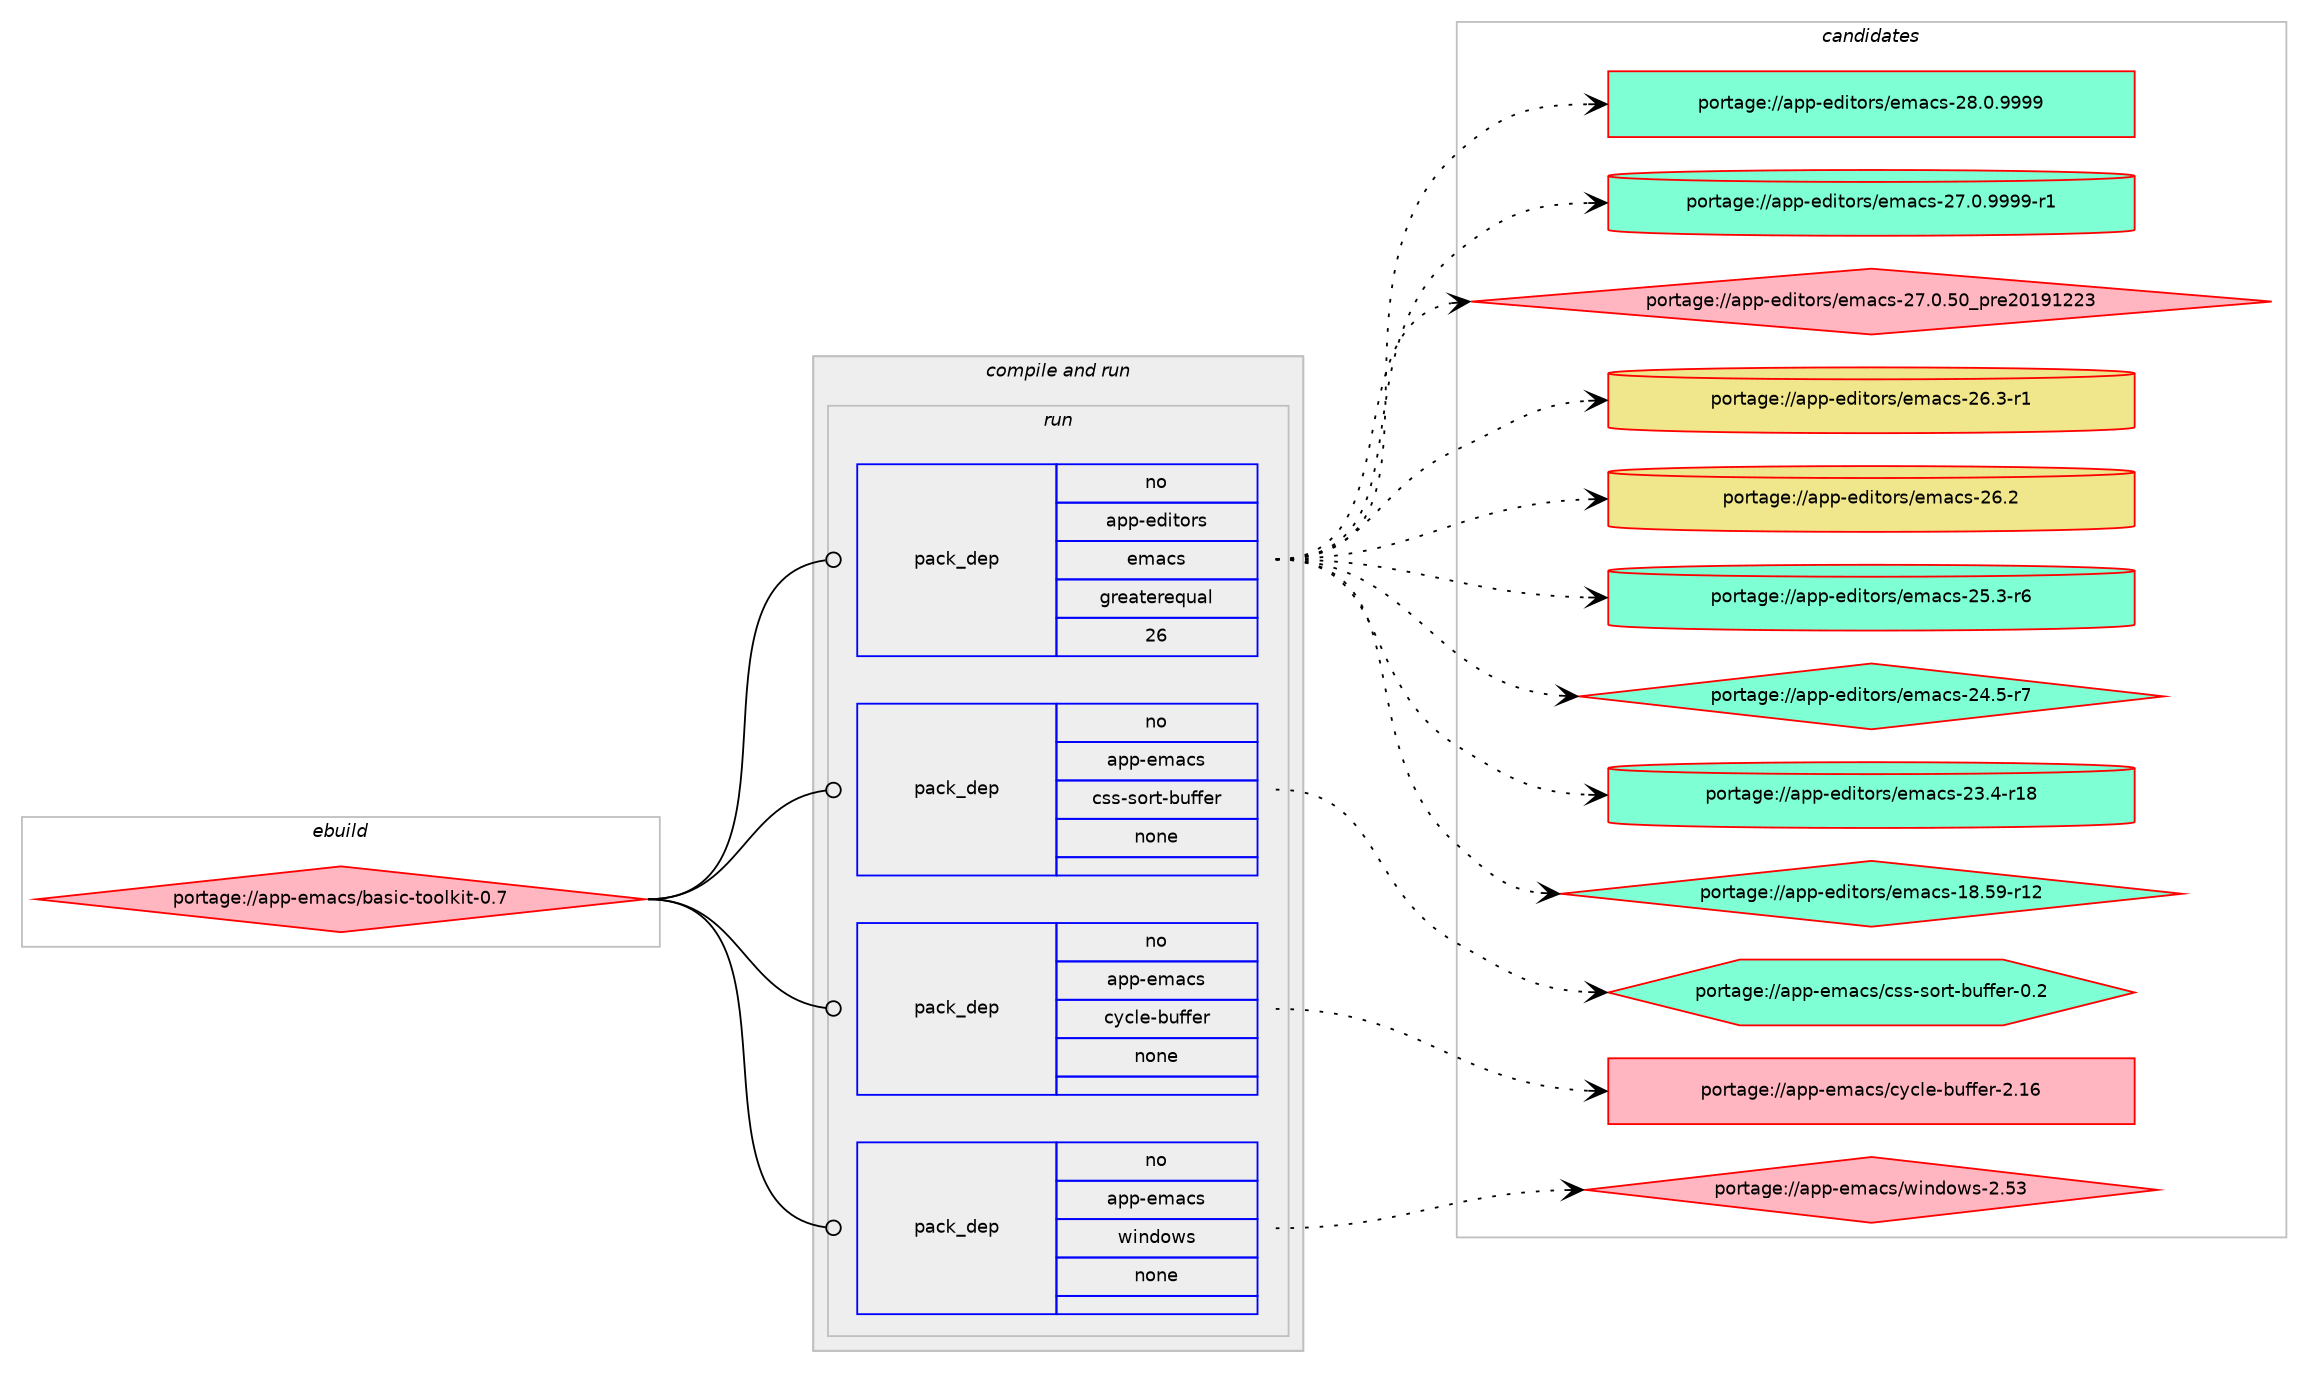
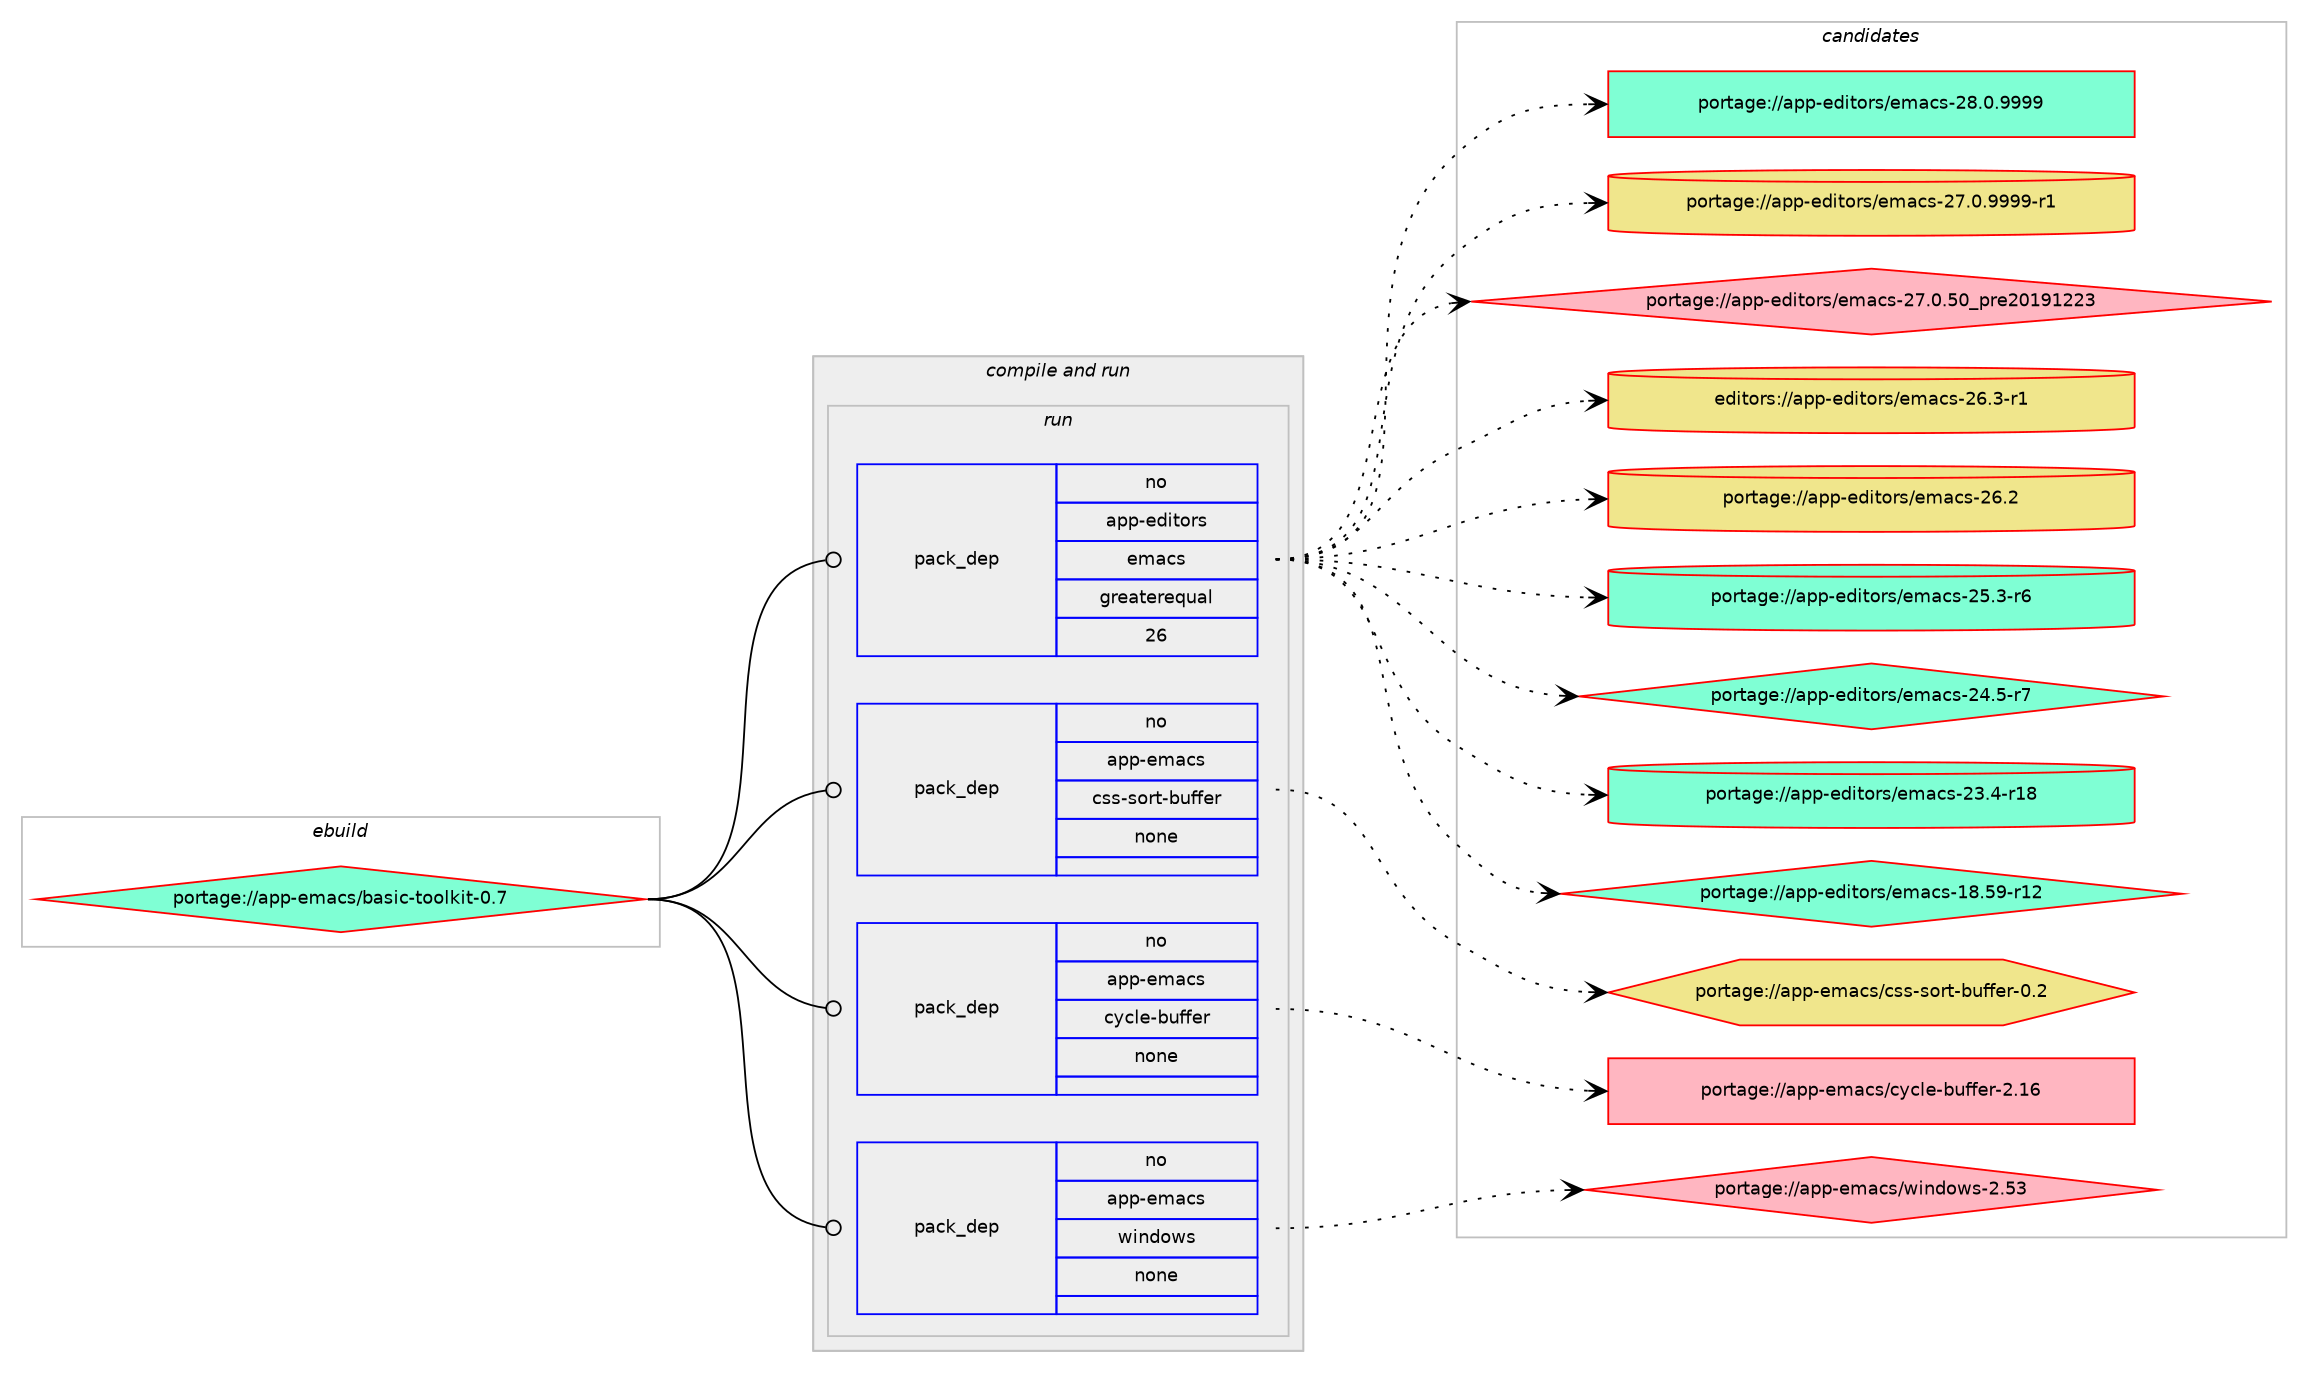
node "portage://app-editors/emacs-27.0.9999-r1": fillcolor aquamarine -> khaki
node "portage://app-editors/emacs-26.3-r1": label "portage://app-editors/emacs-26.3-r1" -> "editors://app-editors/emacs-26.3-r1"
node "portage://app-emacs/basic-toolkit-0.7": fillcolor lightpink -> aquamarine
node "portage://app-emacs/css-sort-buffer-0.2": fillcolor aquamarine -> khaki
